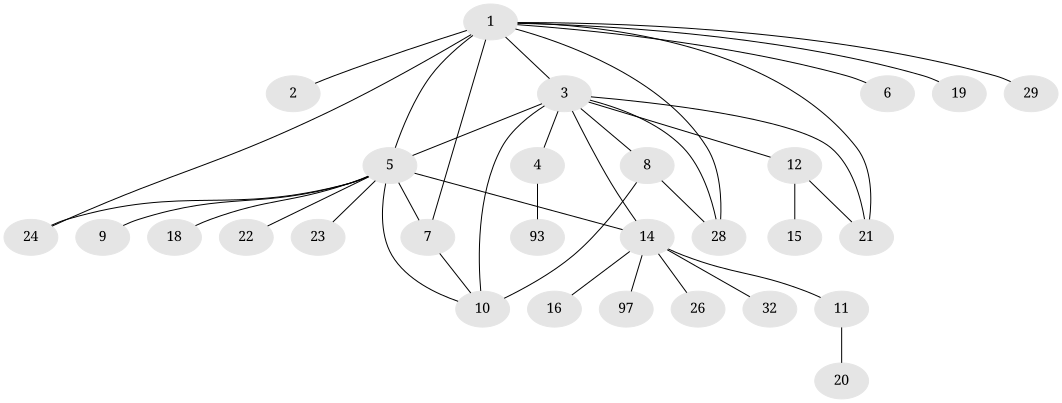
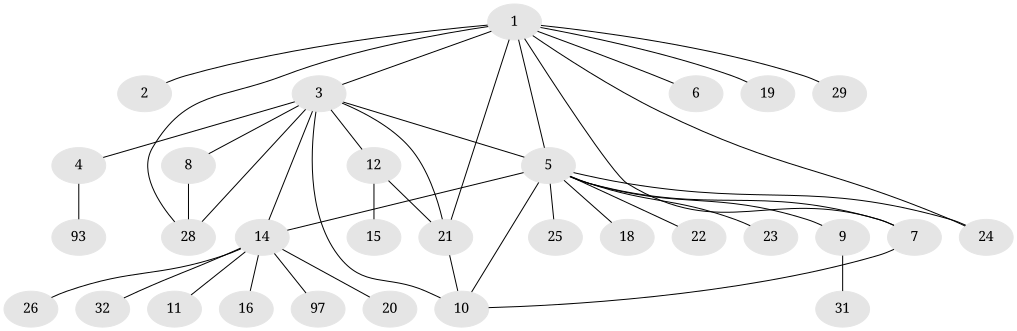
node "25": added
edge "8" -- "10": now "21" -- "10"
node "31": added
edge "11" -- "20": now "14" -- "20"
